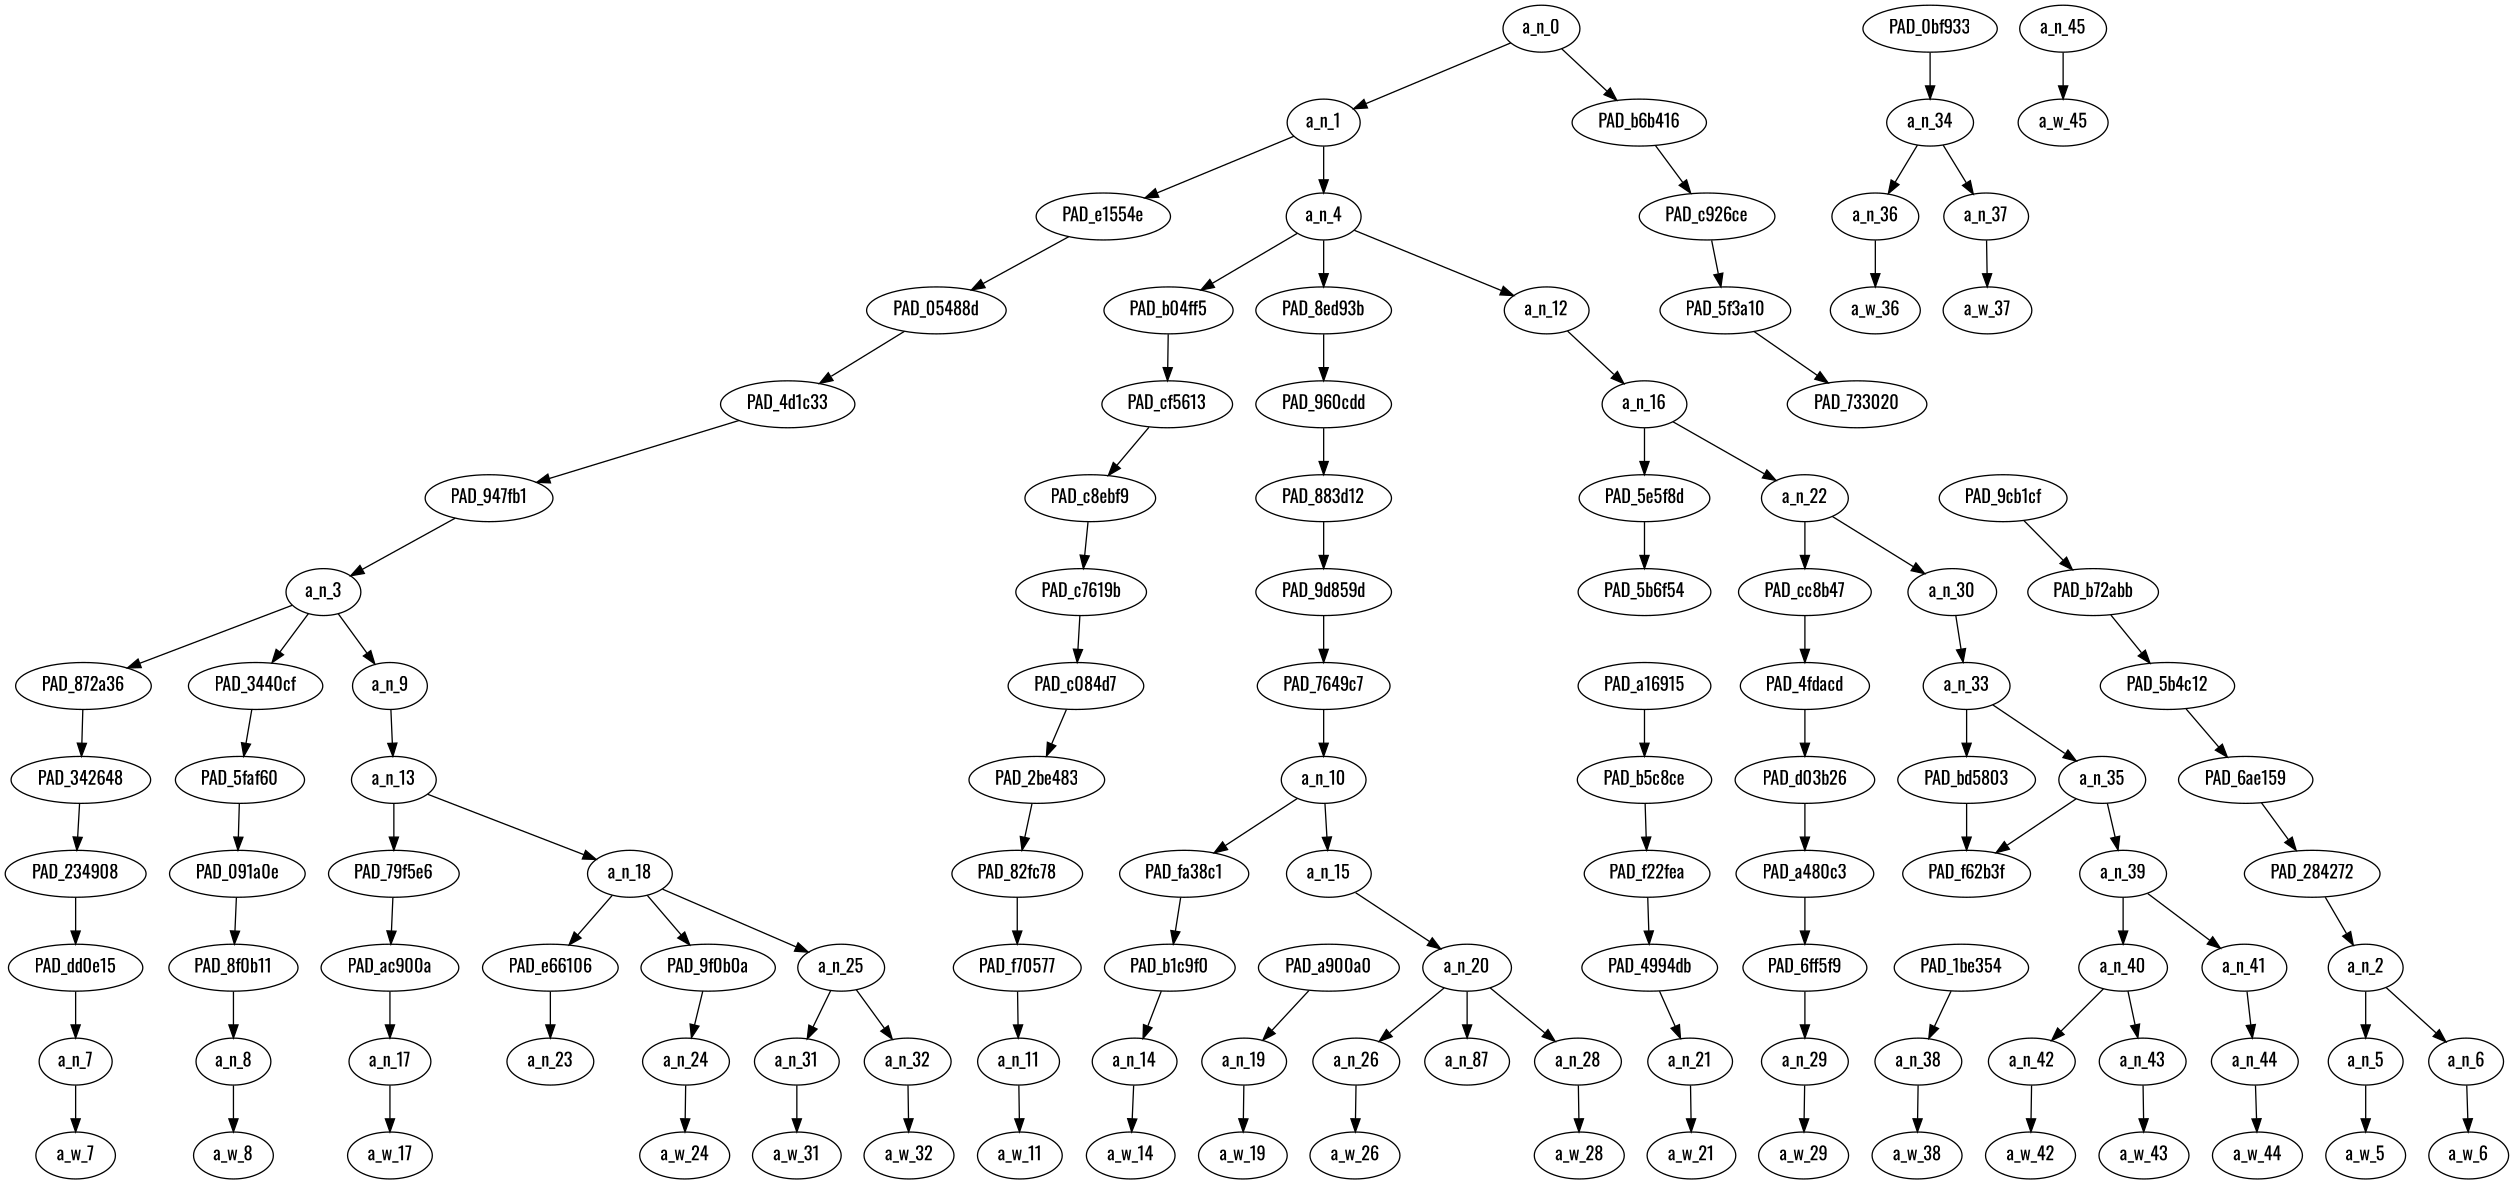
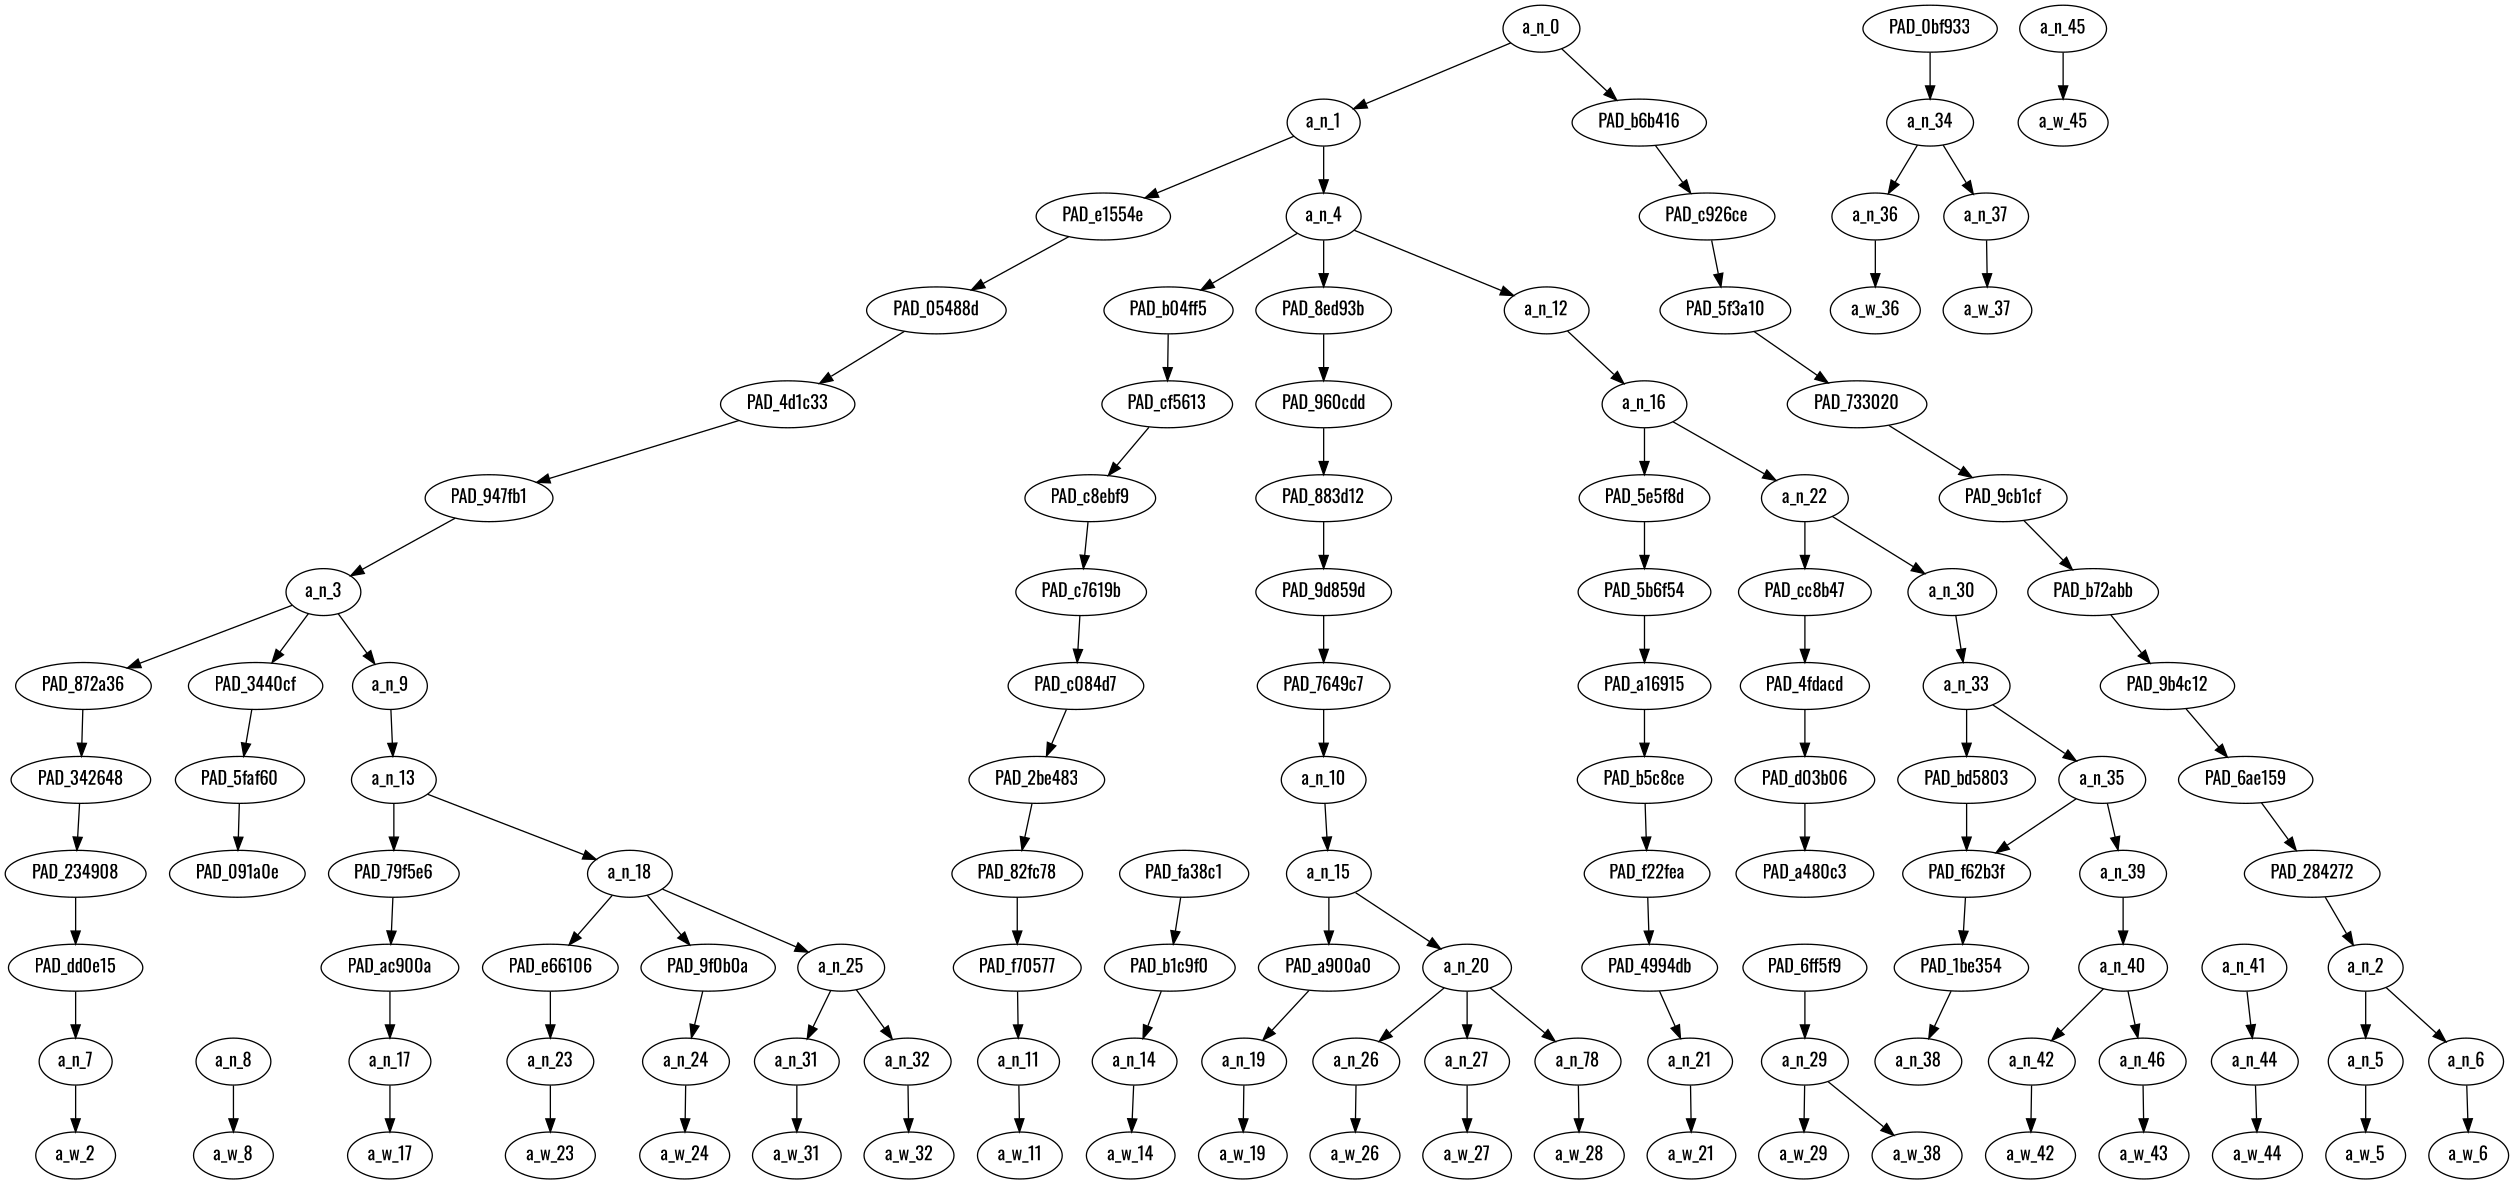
edge "PAD_733020" -> "PAD_9cb1cf": added
edge "PAD_5b6f54" -> "PAD_a16915": added
node "PAD_5b4c12": label "PAD_5b4c12" -> "PAD_9b4c12"
node "PAD_d03b26": label "PAD_d03b26" -> "PAD_d03b06"
edge "a_n_10" -> "PAD_fa38c1": removed
edge "a_n_15" -> "PAD_a900a0": added
edge "PAD_a480c3" -> "PAD_6ff5f9": removed
edge "PAD_f62b3f" -> "PAD_1be354": added
edge "a_n_39" -> "a_n_41": removed
node "PAD_8f0b11": removed
node "a_n_87": label "a_n_87" -> "a_n_27"
node "a_n_28": label "a_n_28" -> "a_n_78"
node "a_n_43": label "a_n_43" -> "a_n_46"
edge "a_n_38" -> "a_w_38": now "a_n_29" -> "a_w_38"
node "a_w_7": label "a_w_7" -> "a_w_2"
node "a_w_23": added
node "a_w_27": added
